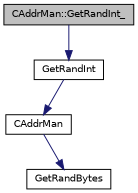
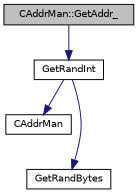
node "CAddrMan::GetRandInt_": label "CAddrMan::GetRandInt_" -> "CAddrMan::GetAddr_"
edge "CAddrMan" -> "GetRandBytes": now "GetRandInt" -> "GetRandBytes"
